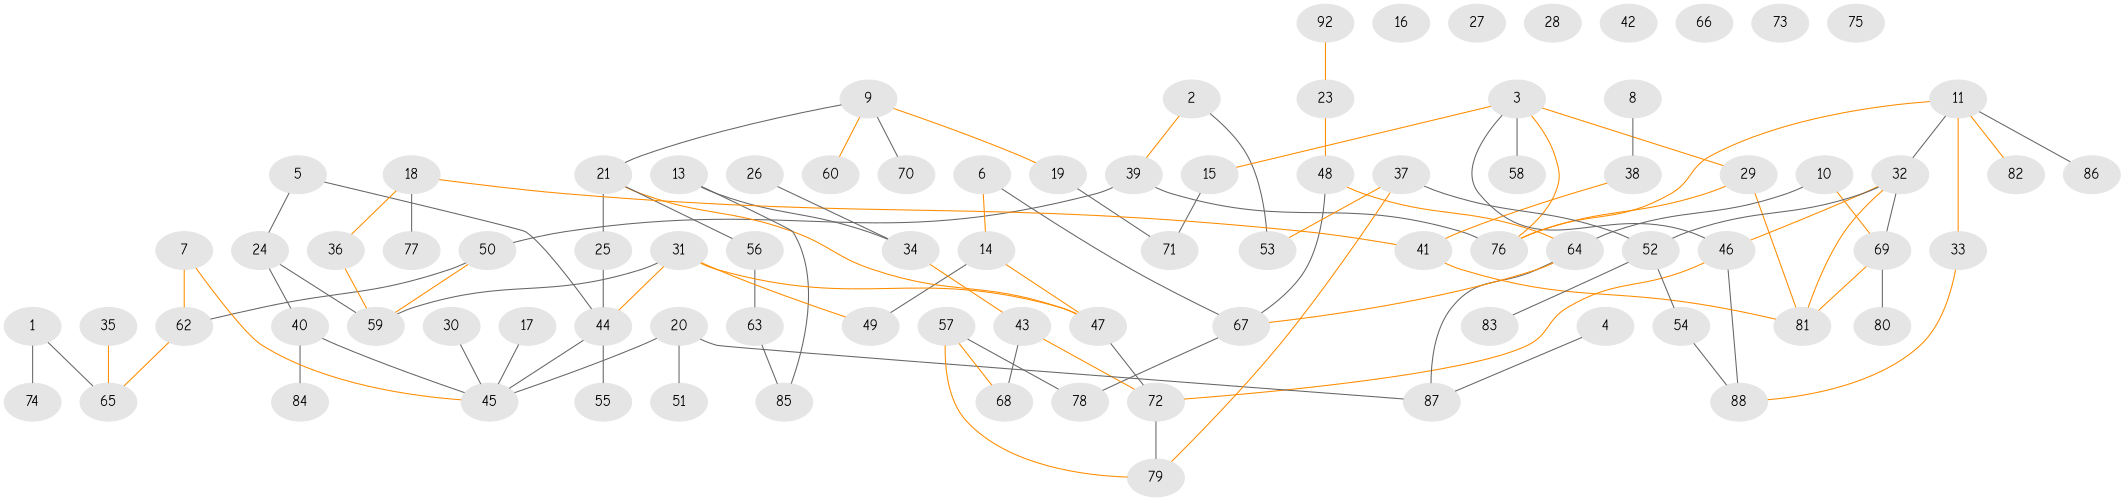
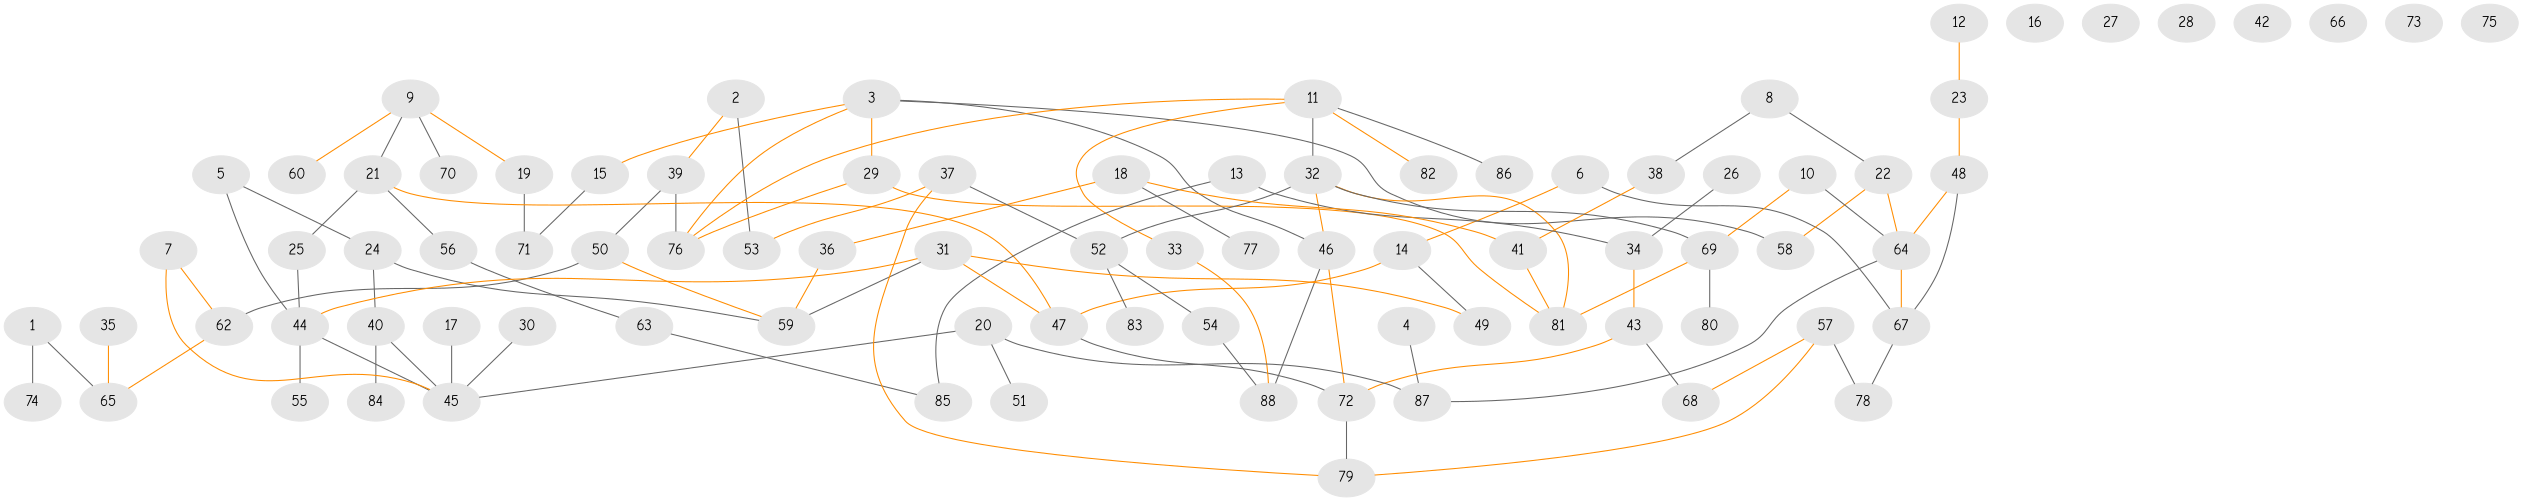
node "92": label "92" -> "12"
node "22": added
